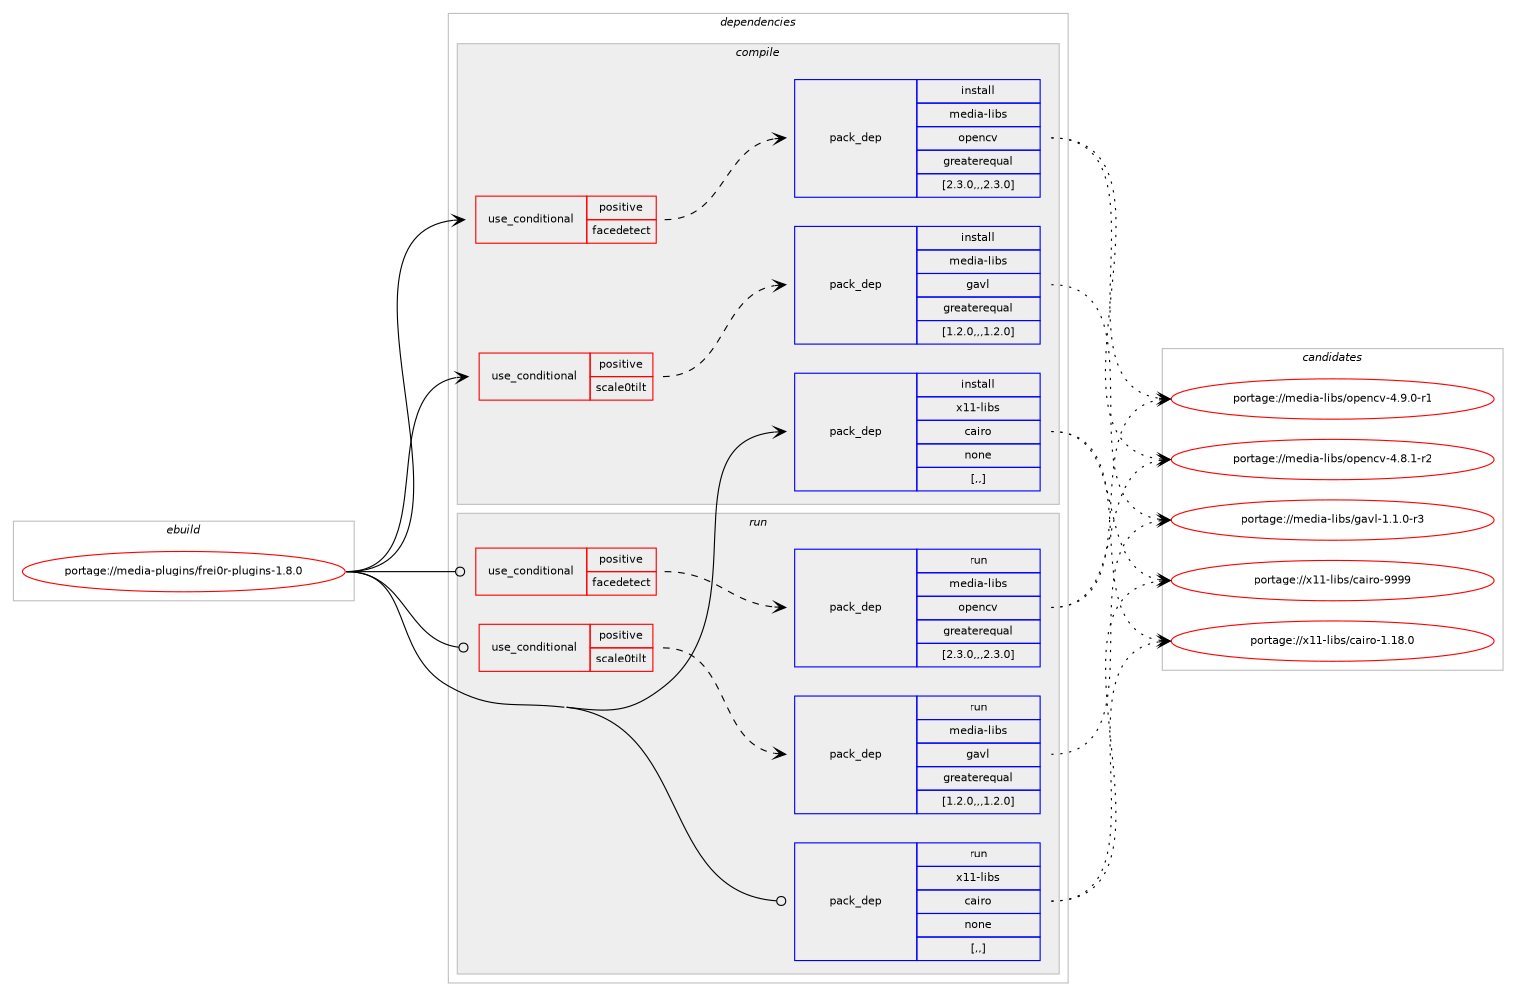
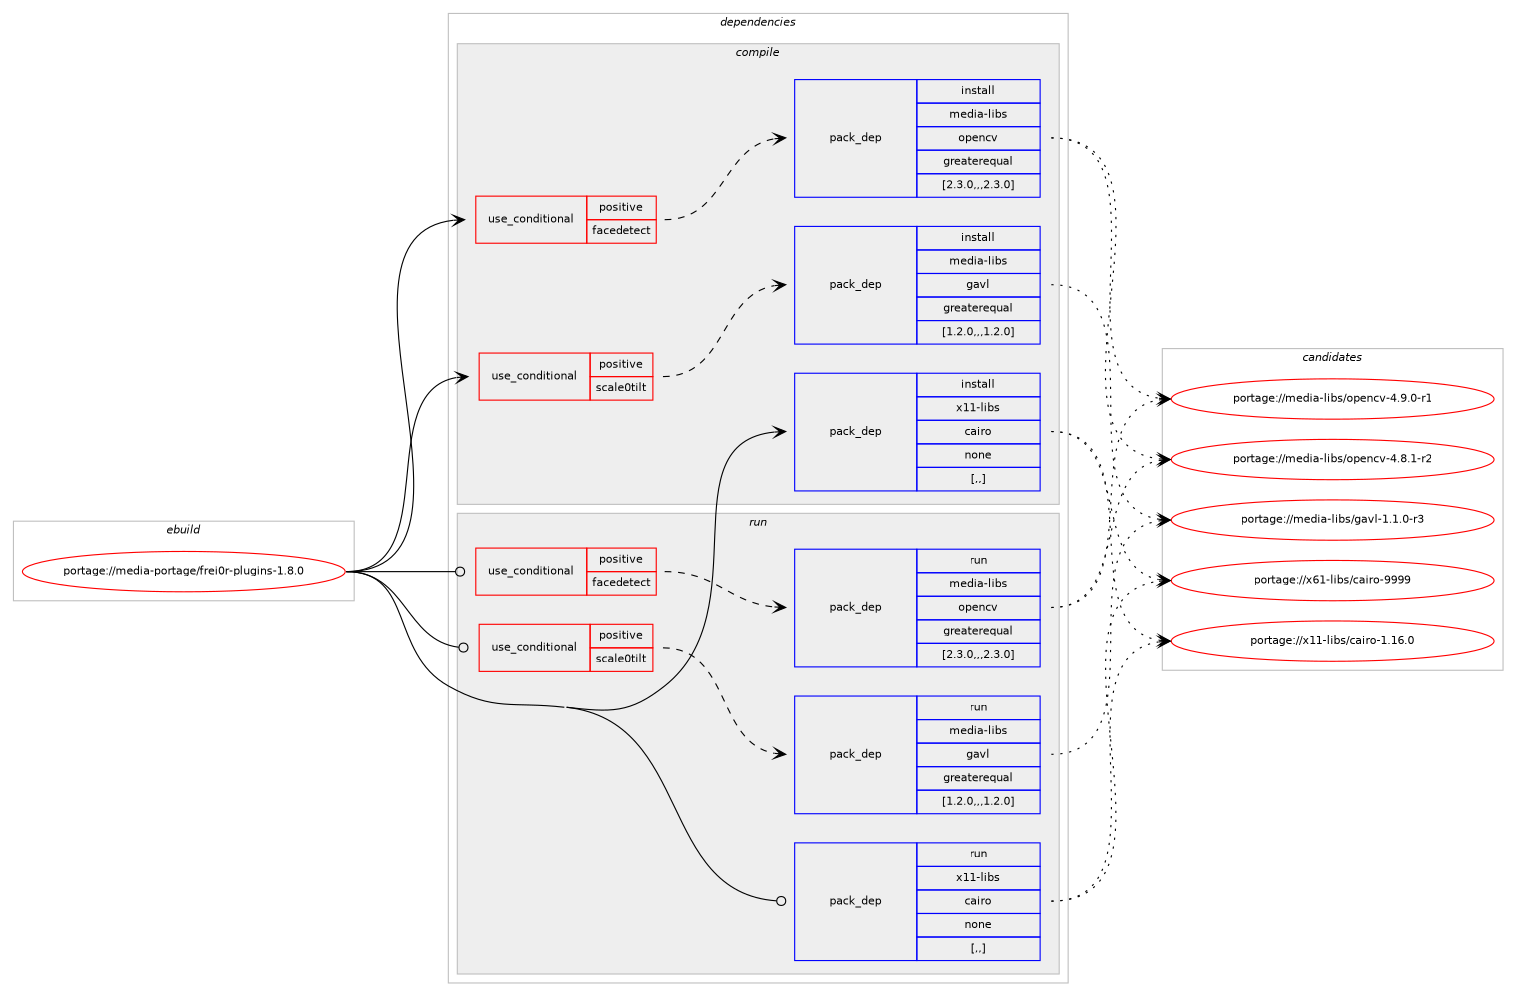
node "portage://media-plugins/frei0r-plugins-1.8.0": label "portage://media-plugins/frei0r-plugins-1.8.0" -> "portage://media-portage/frei0r-plugins-1.8.0"
node "portage://x11-libs/cairo-9999": label "portage://x11-libs/cairo-9999" -> "portage://x61-libs/cairo-9999"
node "portage://x11-libs/cairo-1.18.0": label "portage://x11-libs/cairo-1.18.0" -> "portage://x11-libs/cairo-1.16.0"
